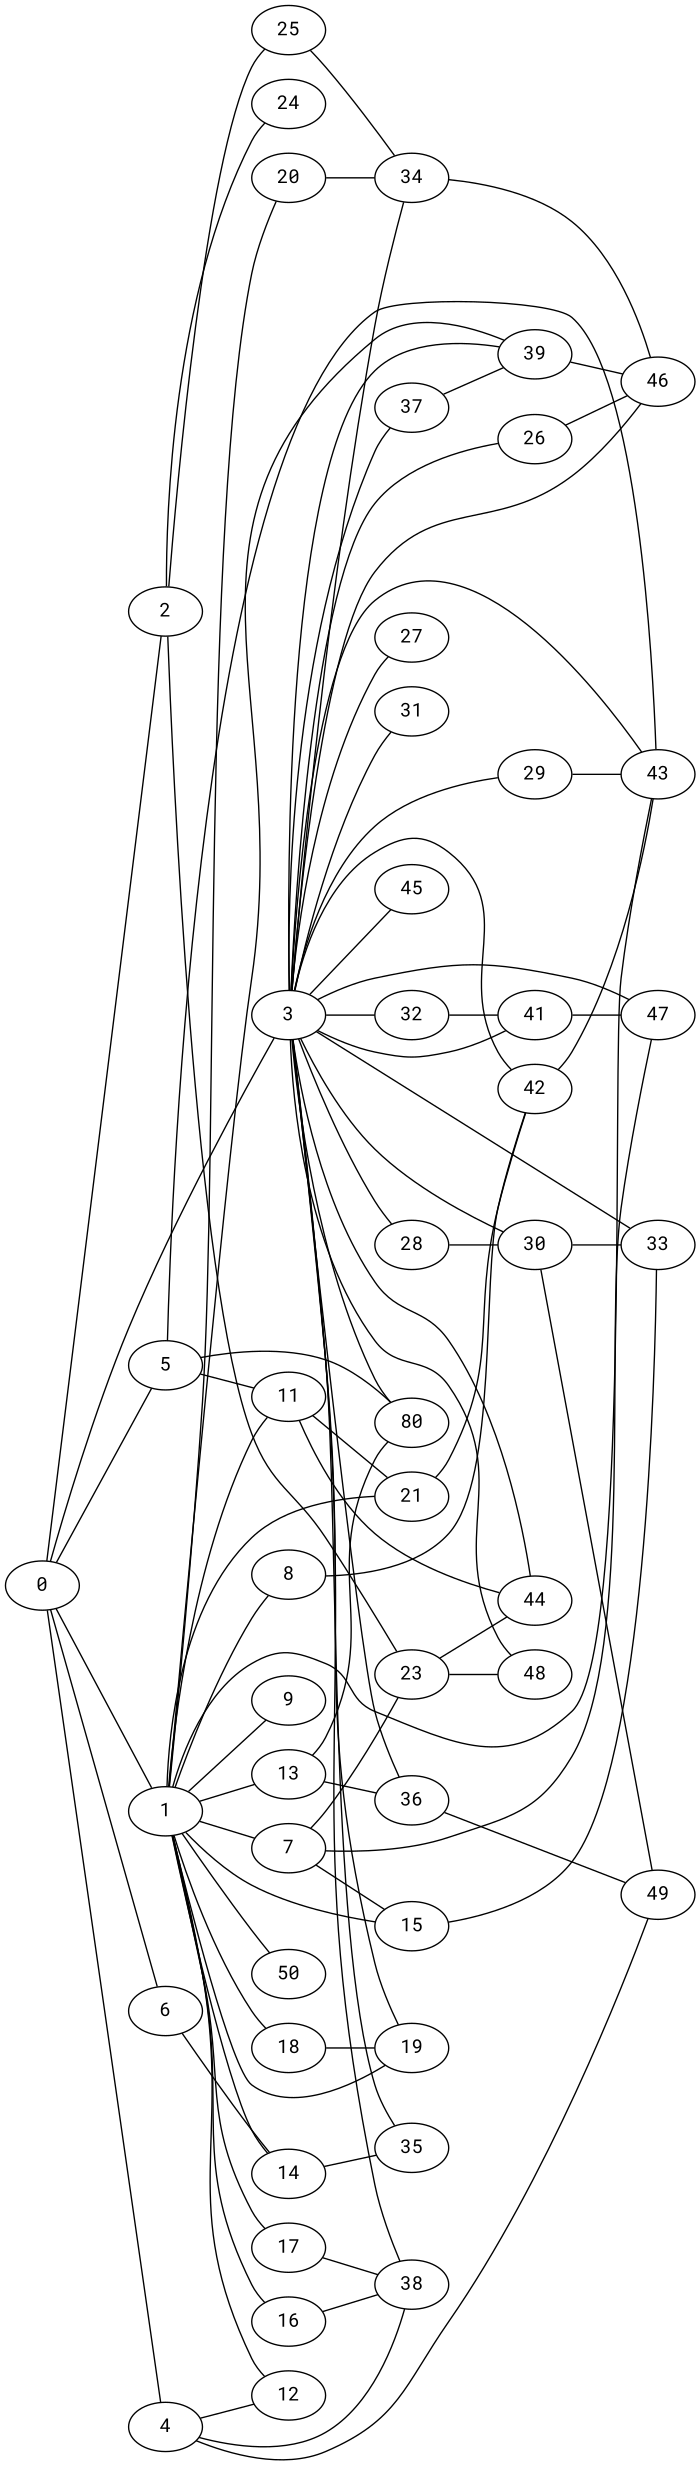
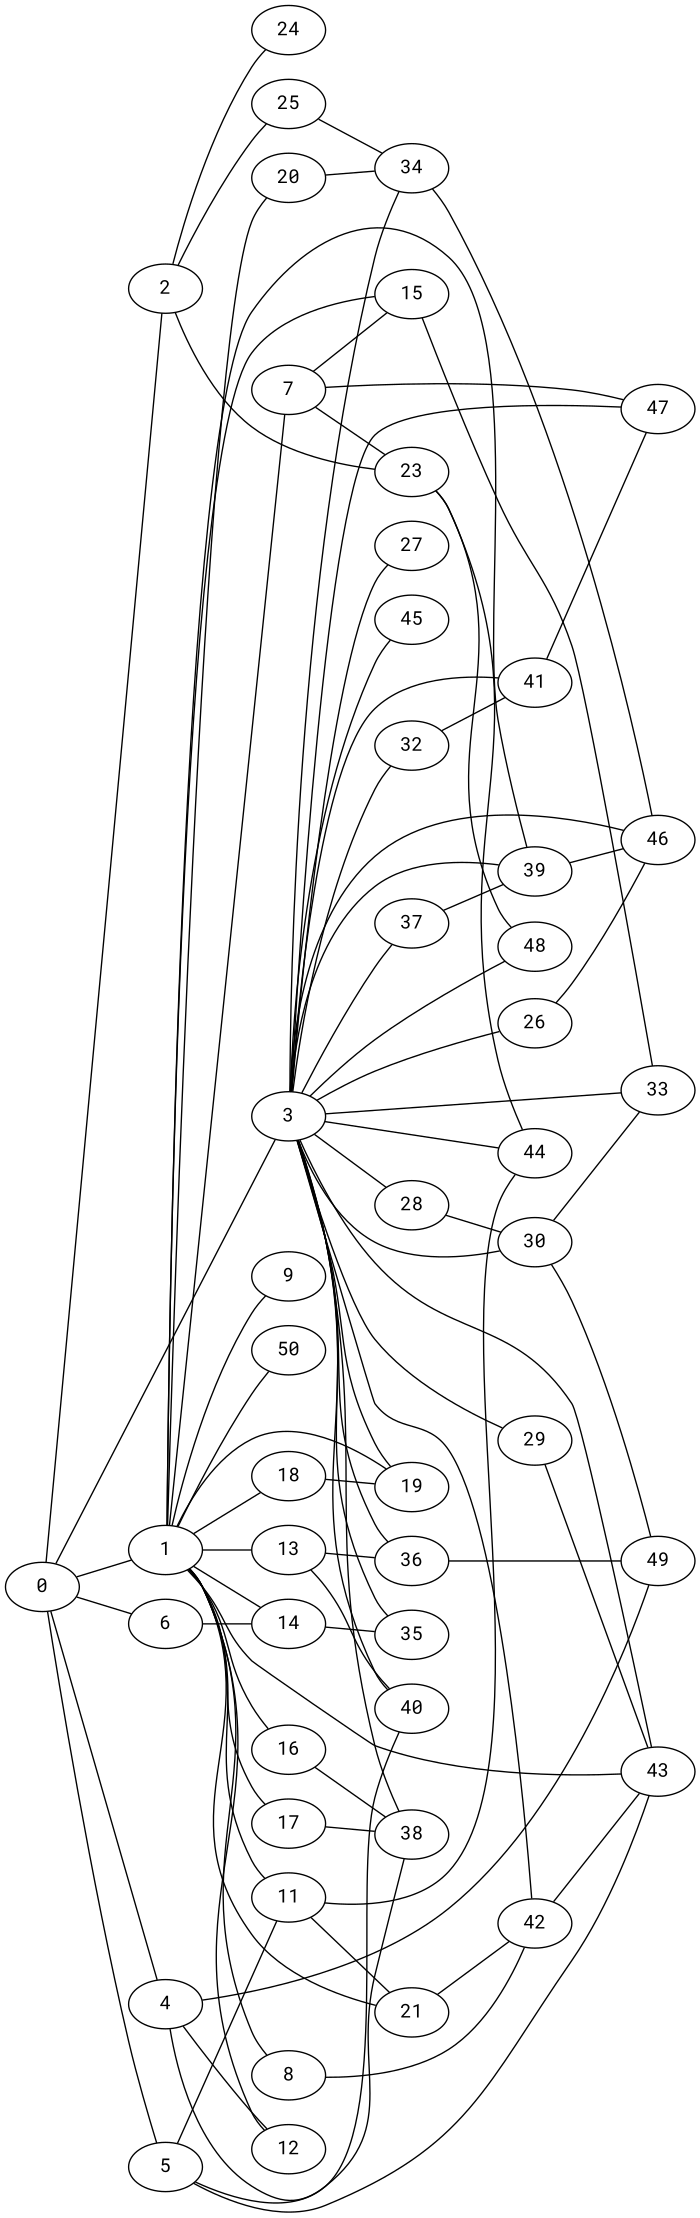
node "31": removed
node "80": label "80" -> "40"
